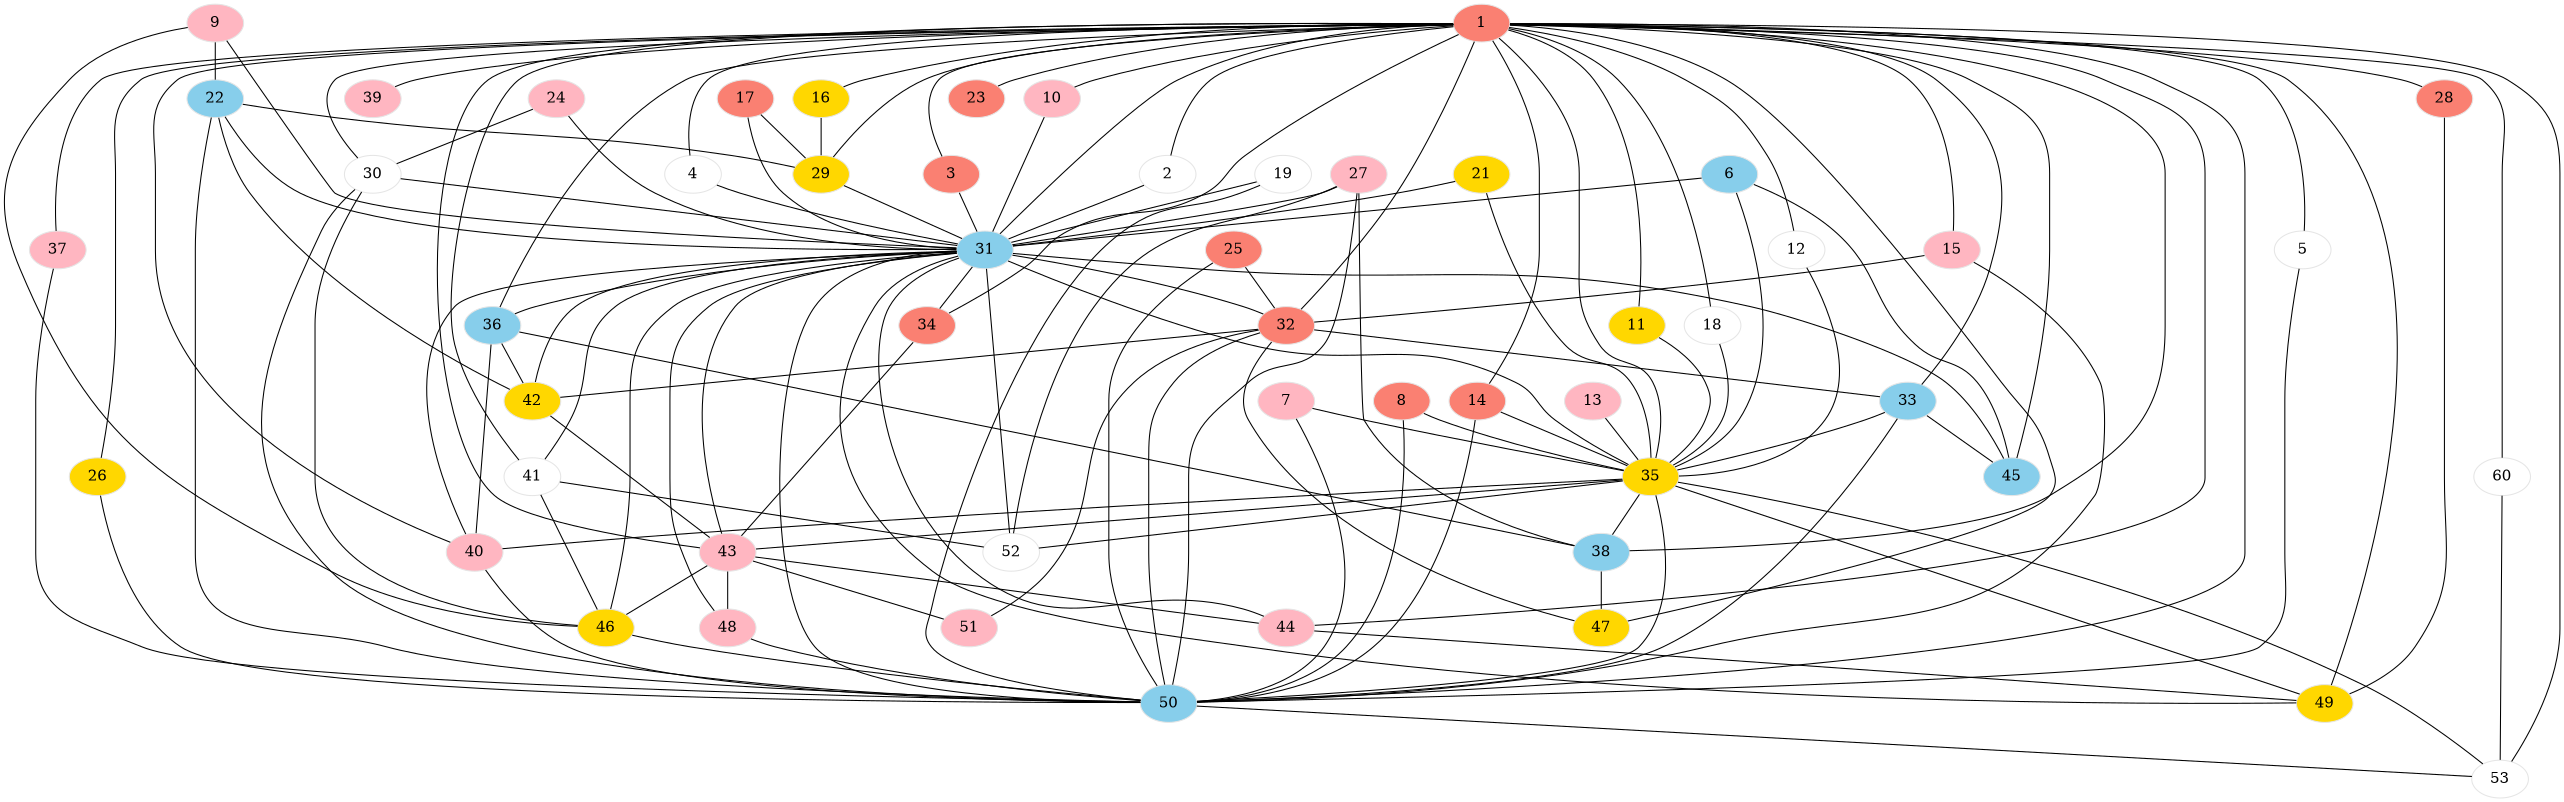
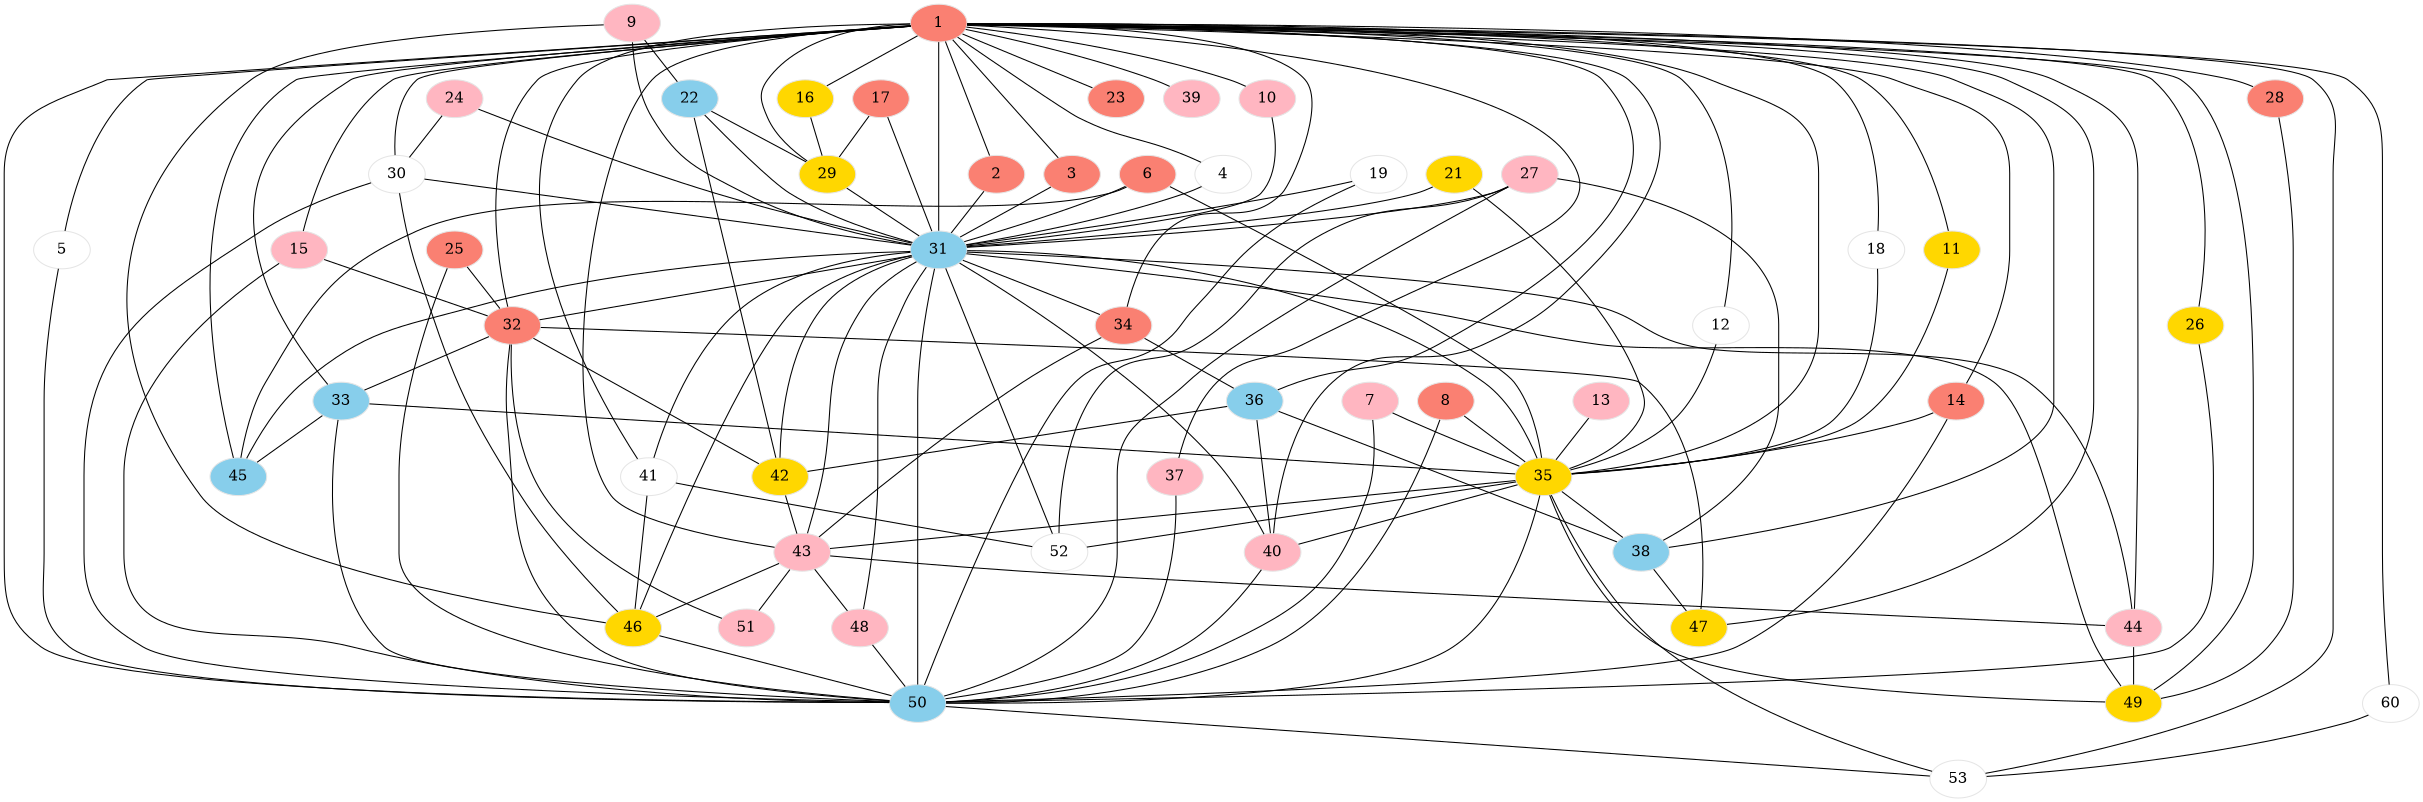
node "2": fillcolor white -> salmon
node "6": fillcolor skyblue -> salmon
edge "31" -- "36": now "34" -- "36"
edge "22" -- "50": removed
